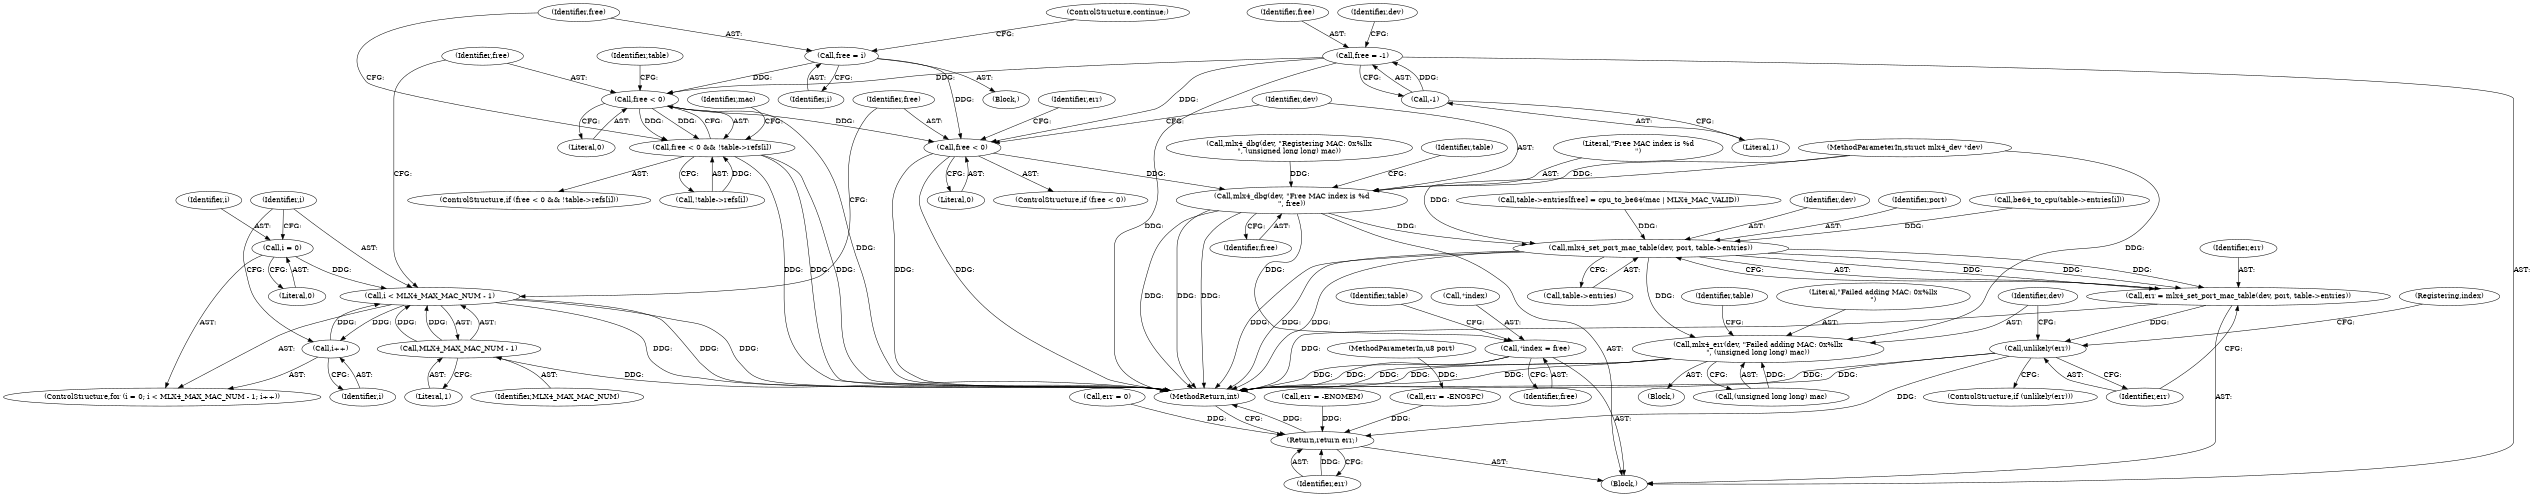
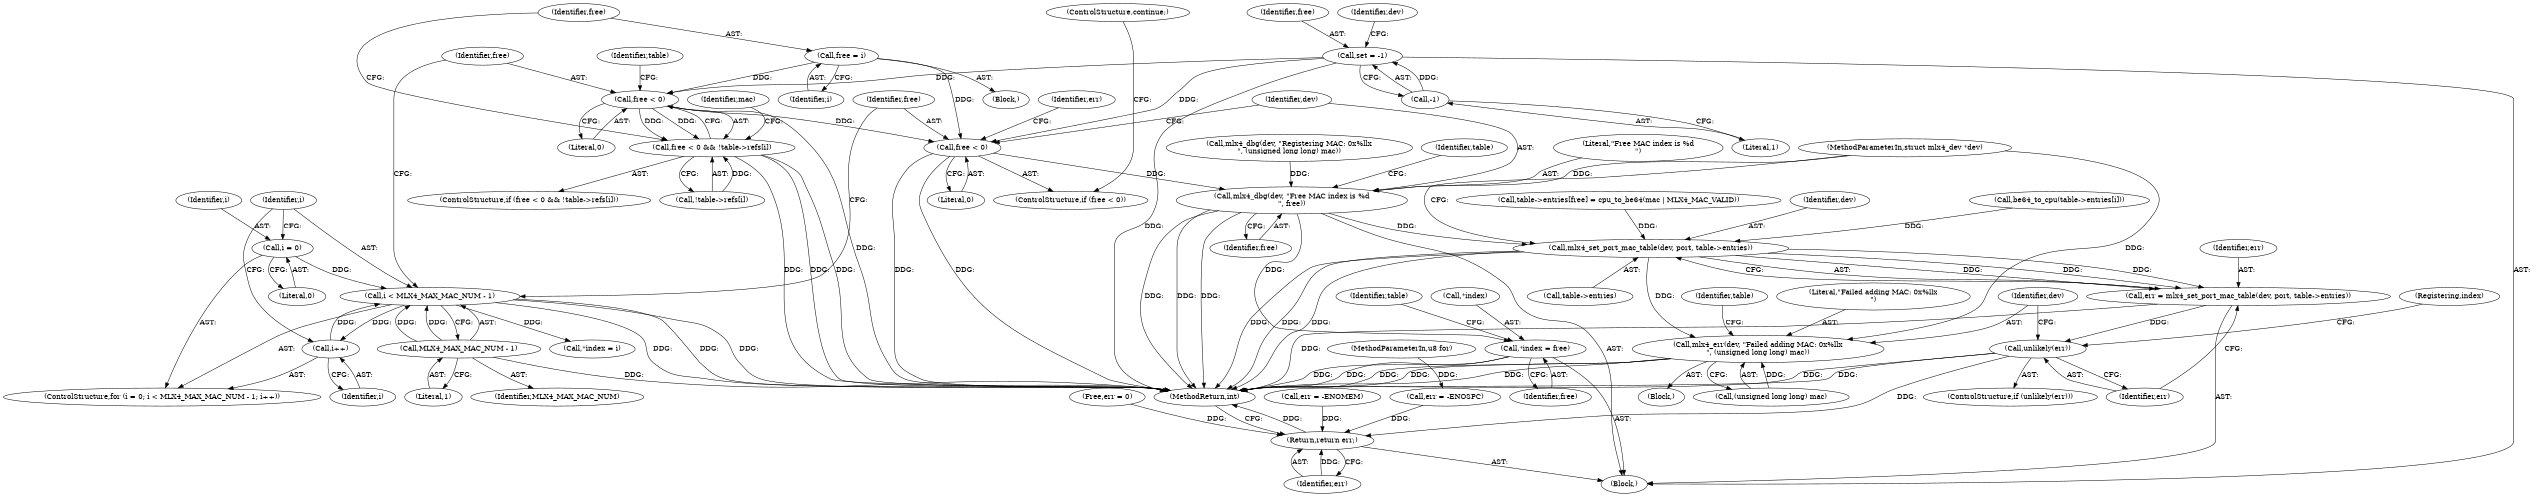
edge "(ControlStructure,continue;)" -> "(Call,free = i)": now "(ControlStructure,continue;)" -> "(ControlStructure,if (free < 0))"
node "(Call,free = -1)": label "(Call,free = -1)" -> "(Call,set = -1)"
edge "(MethodParameterIn,struct mlx4_dev *dev)" -> "(Call,mlx4_set_port_mac_table(dev, port, table->entries))": label "DDG: " -> "CFG: "
node "(Identifier,port)": removed
edge "(Call,mlx4_set_port_mac_table(dev, port, table->entries))" -> "(Call,table->entries)": removed, label "CFG:"
edge "(Call,i < MLX4_MAX_MAC_NUM - 1)" -> "(Call,MLX4_MAX_MAC_NUM - 1)": label "AST: " -> "CFG: "
node "(Call,*index = i)": added
node "(MethodParameterIn,u8 port)": label "(MethodParameterIn,u8 port)" -> "(MethodParameterIn,u8 for)"
edge "(Identifier,MLX4_MAX_MAC_NUM)" -> "(Call,MLX4_MAX_MAC_NUM - 1)": reversed
edge "(Call,unlikely(err))" -> "(ControlStructure,if (unlikely(err)))": label "CFG: " -> "AST: "
node "(Call,err = 0)": label "(Call,err = 0)" -> "(Free,err = 0)"
